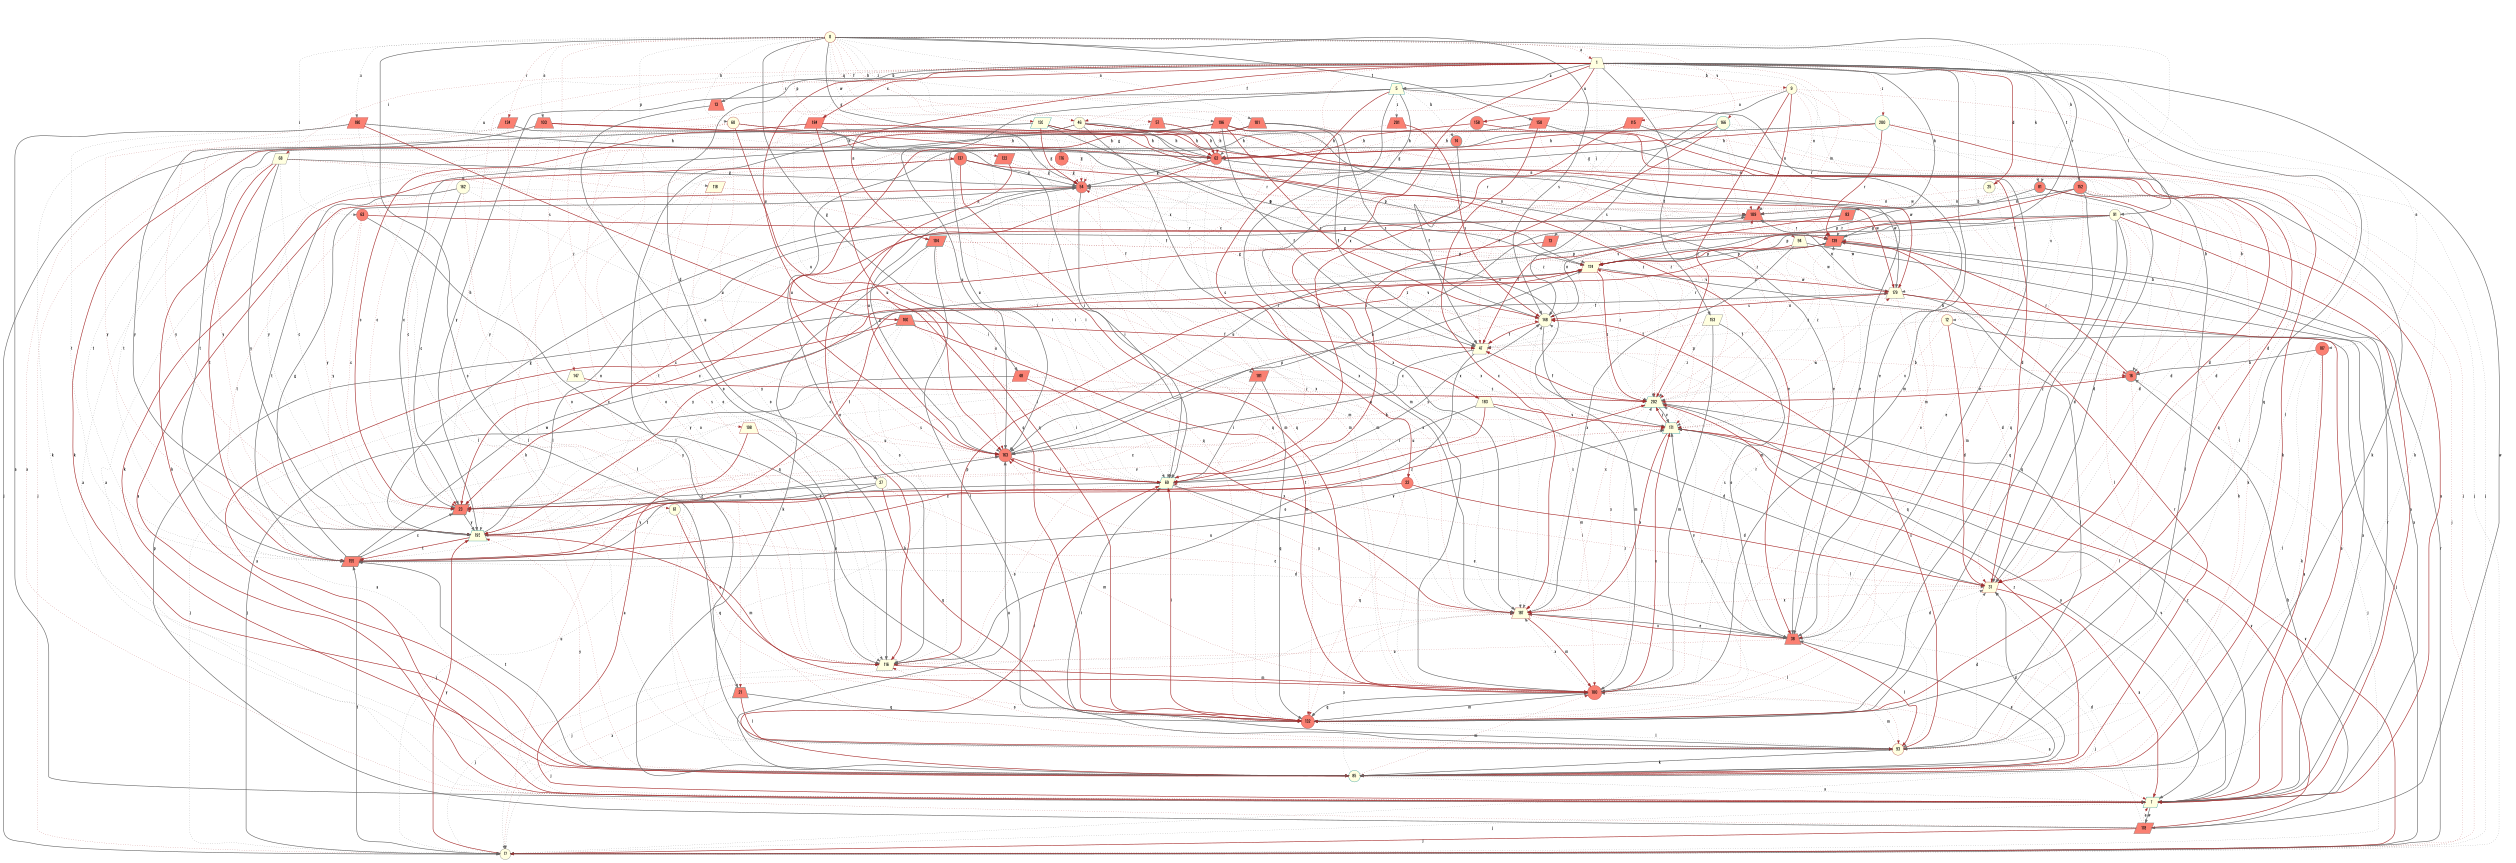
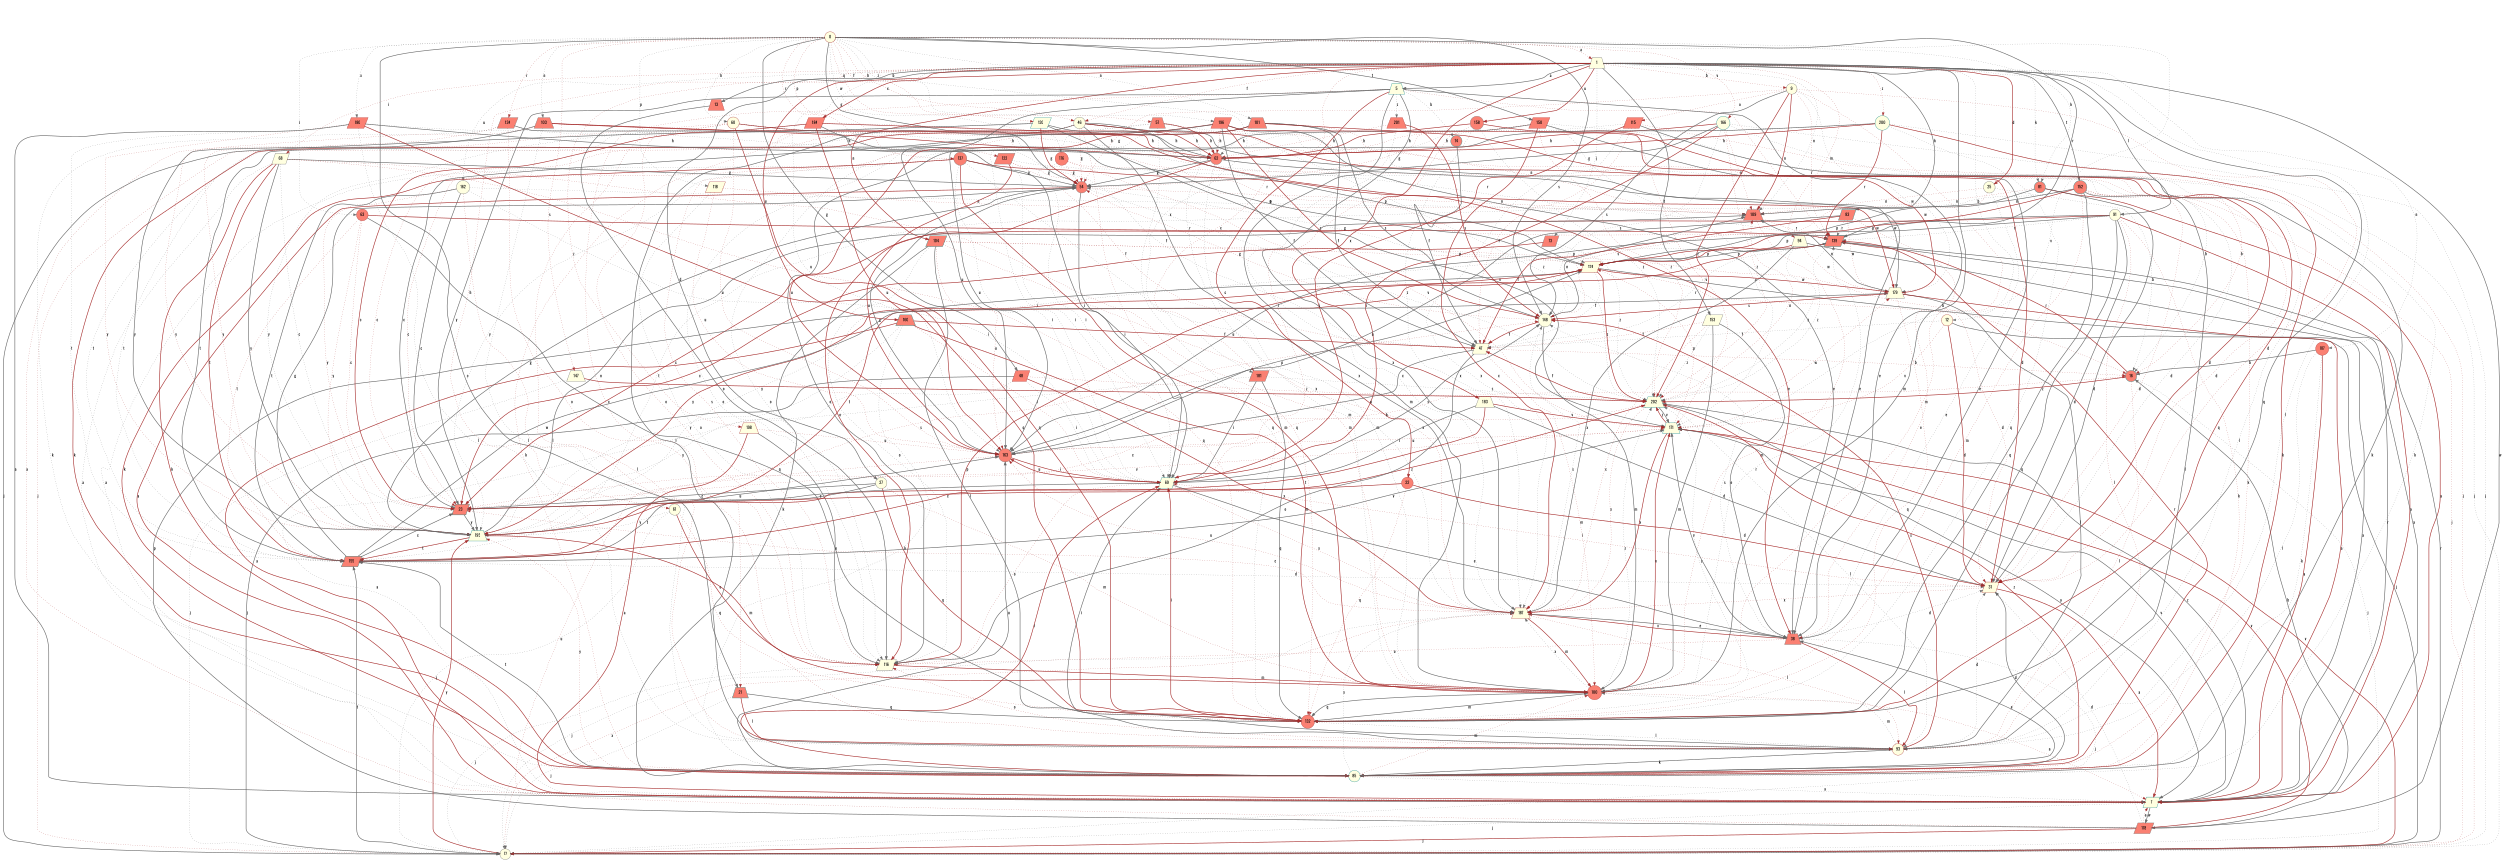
edge "130" -> "179": now "101" -> "179"
